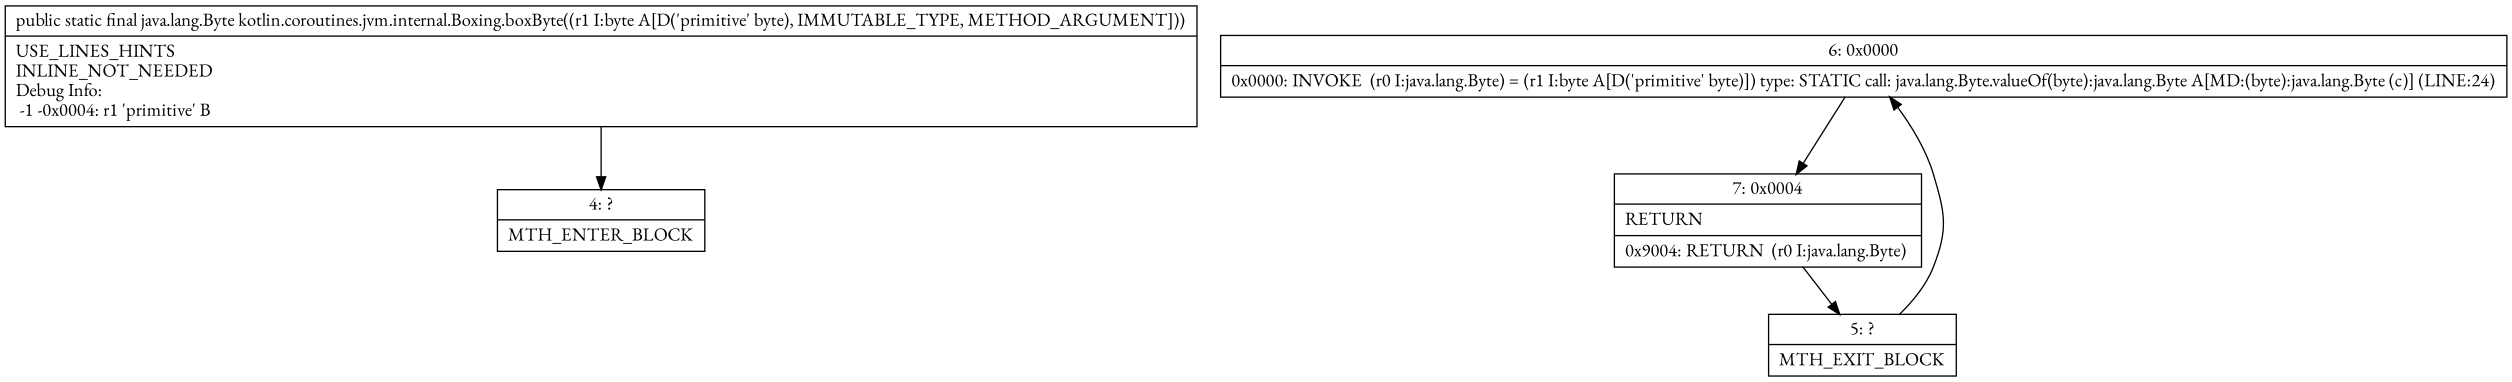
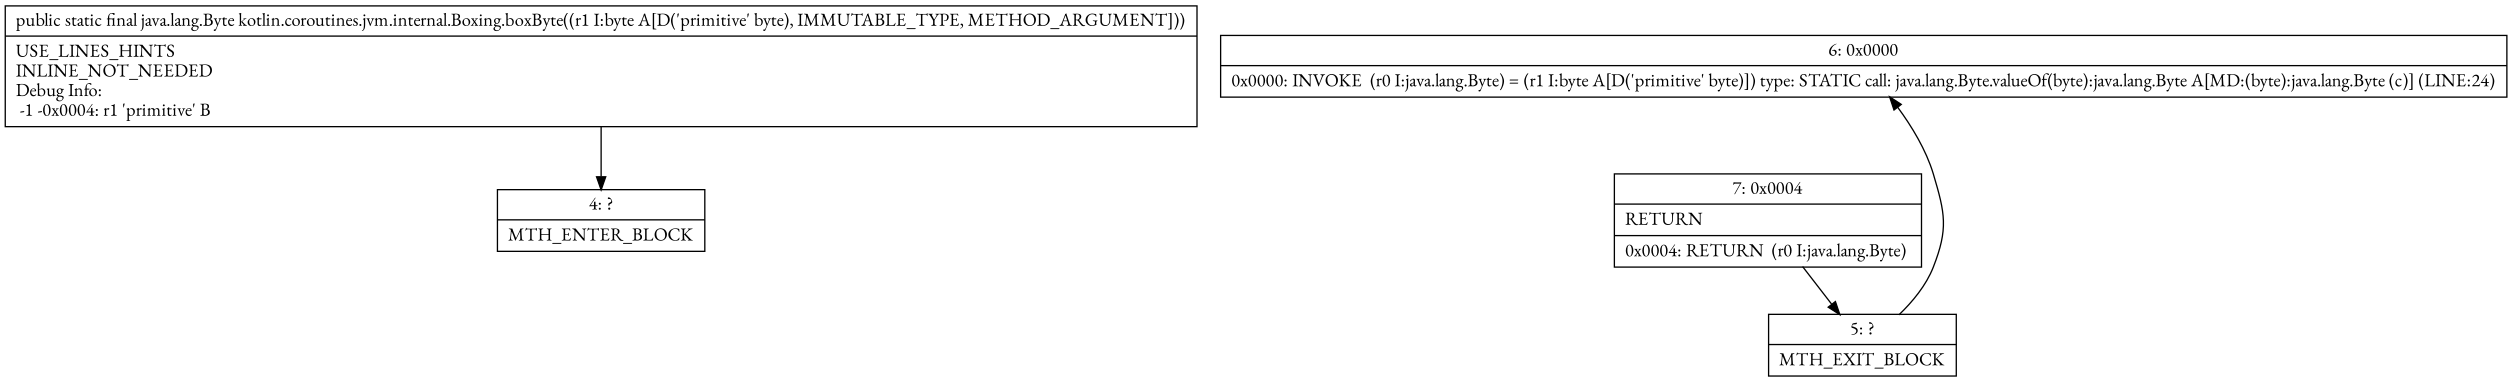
edge "6: 0x0000" -> "7: 0x0004": removed
node "7: 0x0004": text "0x9004: RETURN  (r0 I:java.lang.Byte)" -> "0x0004: RETURN  (r0 I:java.lang.Byte)"
